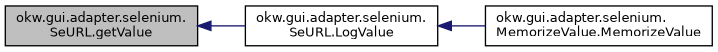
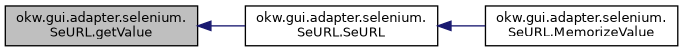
node "okw.gui.adapter.selenium. SeURL.LogValue": label "okw.gui.adapter.selenium. SeURL.LogValue" -> "okw.gui.adapter.selenium. SeURL.SeURL"
node "okw.gui.adapter.selenium. MemorizeValue.MemorizeValue": label "okw.gui.adapter.selenium. MemorizeValue.MemorizeValue" -> "okw.gui.adapter.selenium. SeURL.MemorizeValue"
